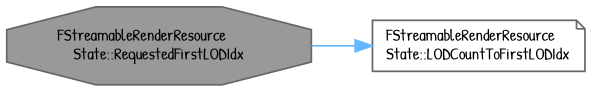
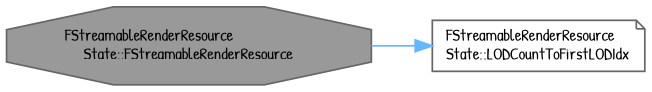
node "FStreamableRenderResource State::RequestedFirstLODIdx": label "FStreamableRenderResource State::RequestedFirstLODIdx" -> "FStreamableRenderResource State::FStreamableRenderResource"
